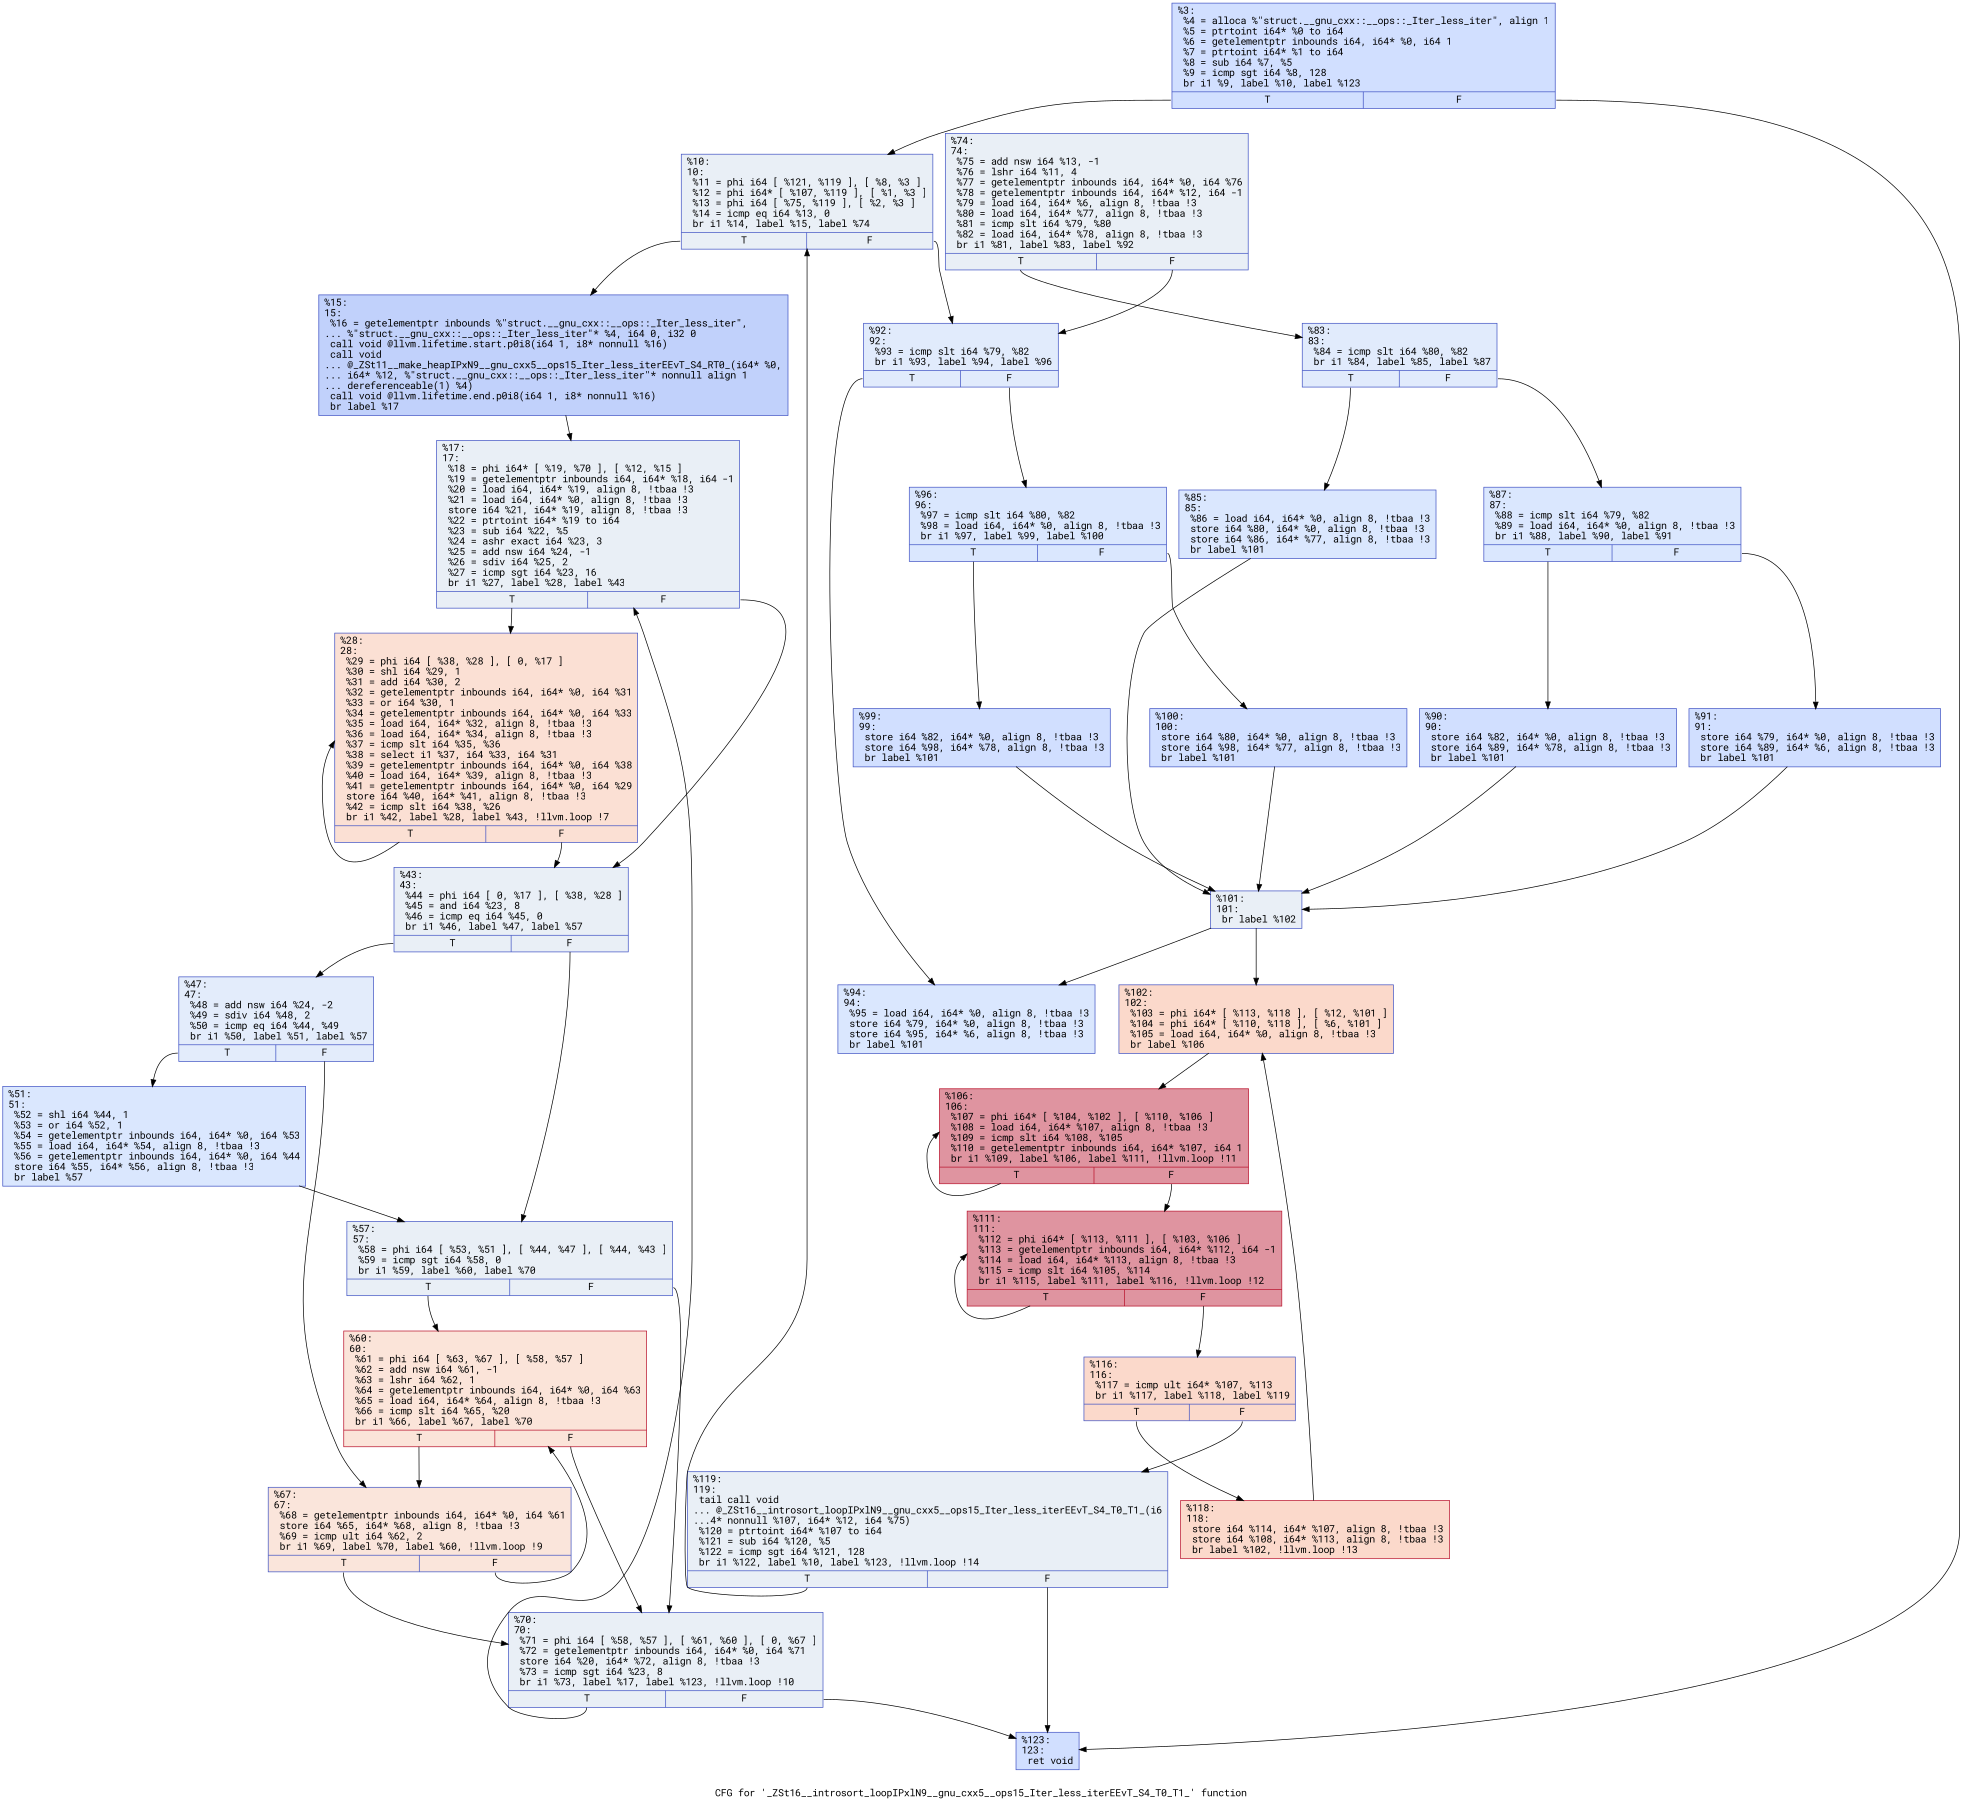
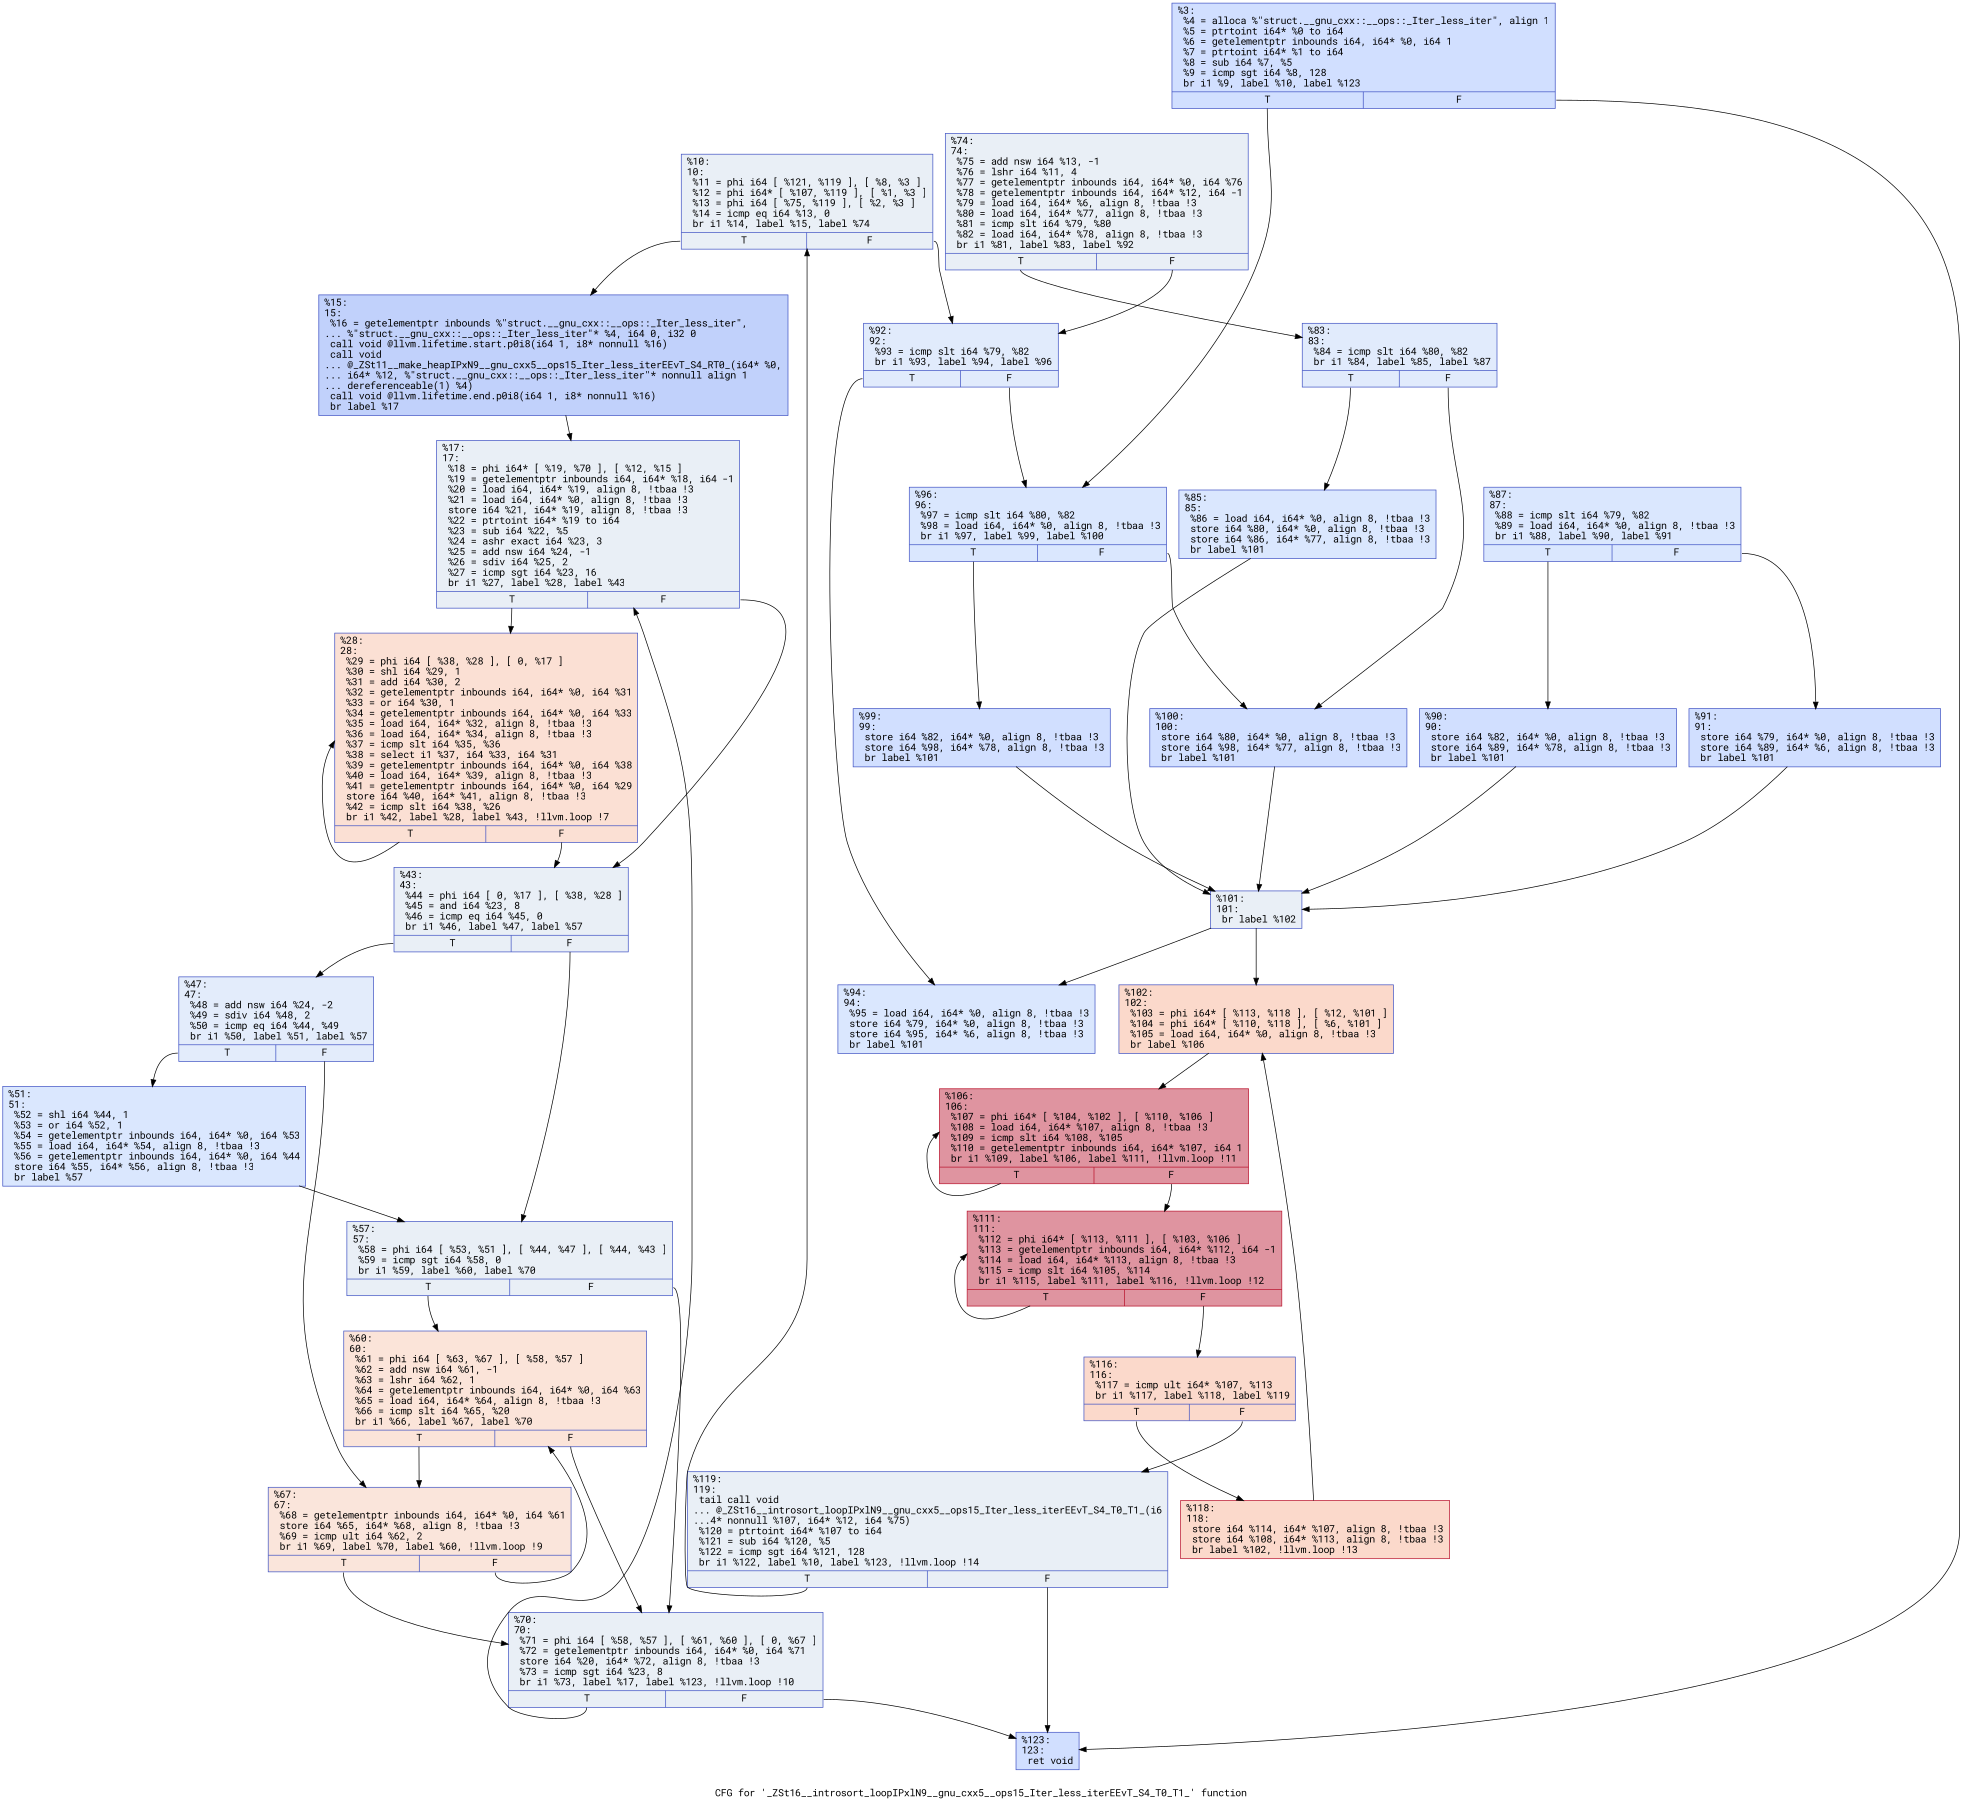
edge "%3:" -> "%10:": now "%3:" -> "%96:"
edge "%83:" -> "%87:": now "%83:" -> "%100:"
node "%60:": color #b70d28ff -> #3d50c3ff
